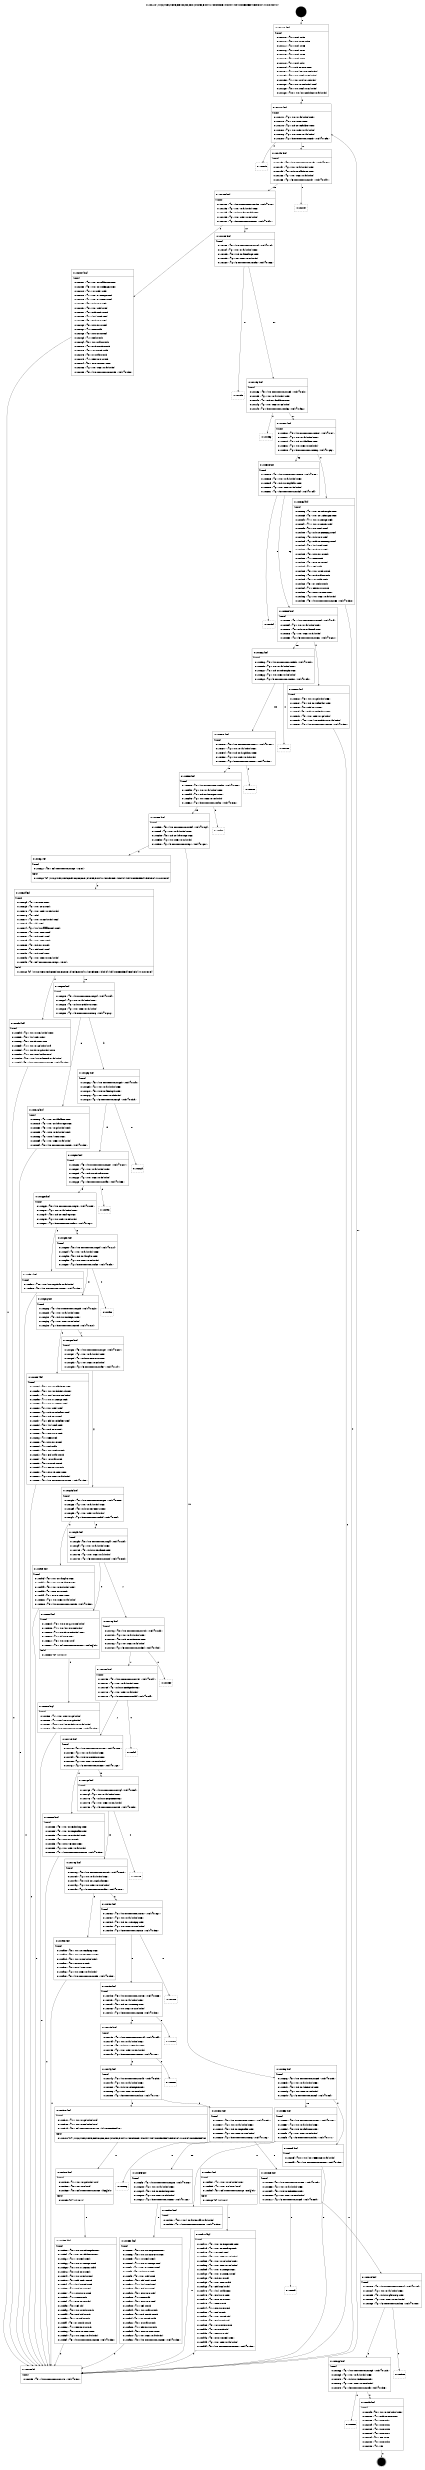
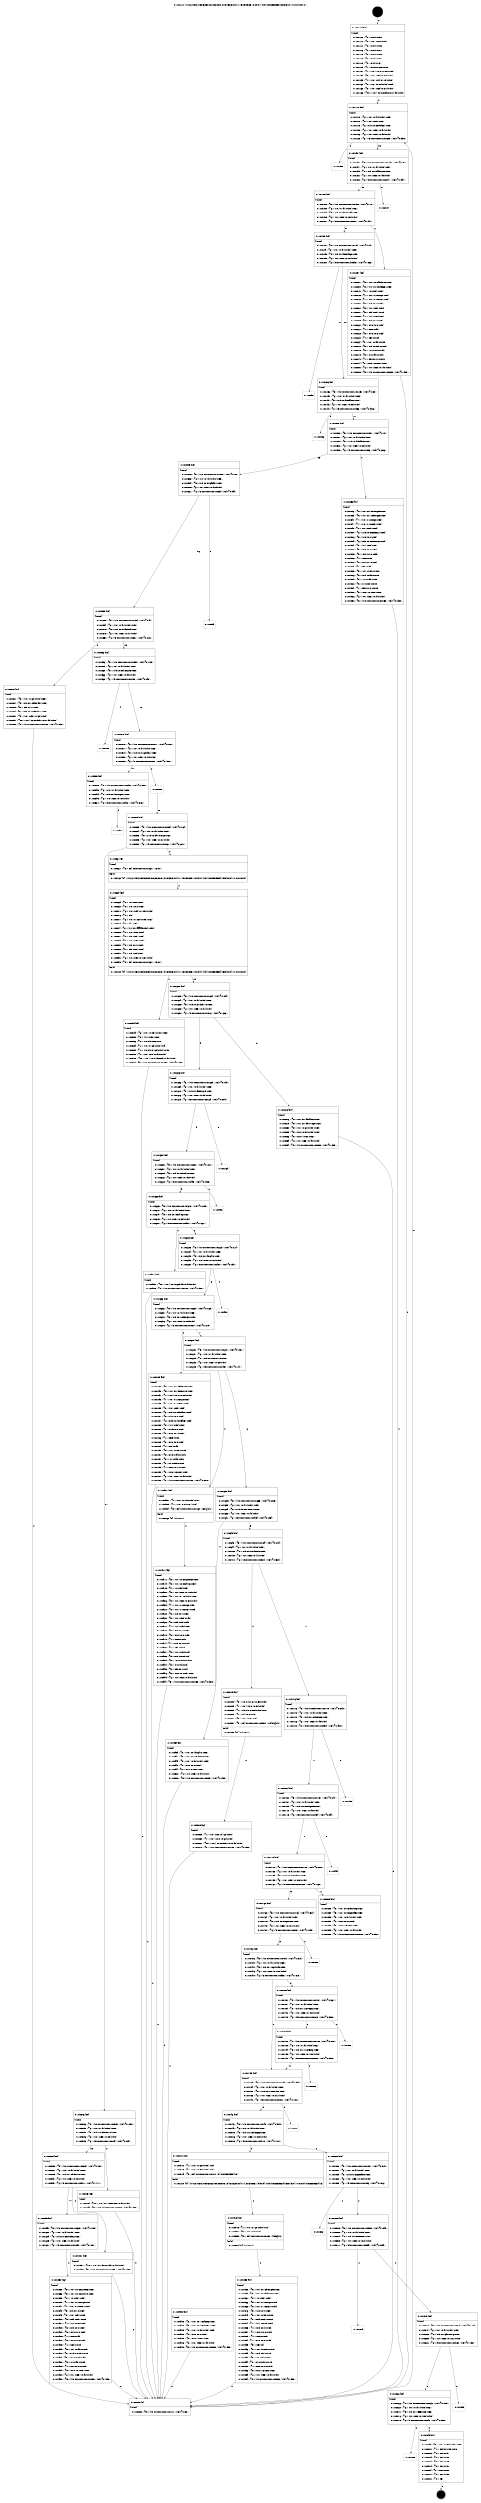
edge "0x40158e [28]" -> "0x4015aa [28]": now "0x4021c3" -> "0x4015aa [28]"
edge "0x4016c2 [28]" -> "0x401937 [13]": added, label "1"
edge "0x401786 [28]" -> "0x4019b3 [30]": now "0x401786 [28]" -> "0x4017da [28]"
edge "0x4018a8 [30]" -> "0x4021e8 [5]": removed, label "1"
